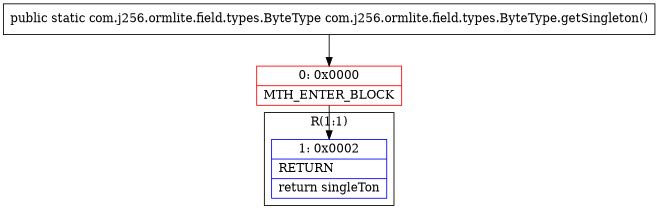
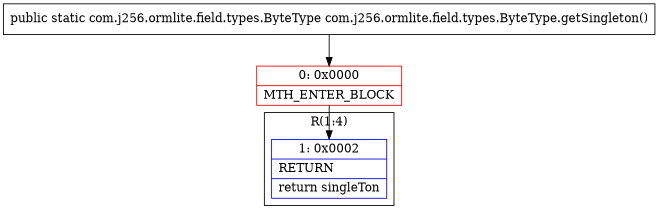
cluster "R(1:1)": label "R(1:1)" -> "R(1:4)"
